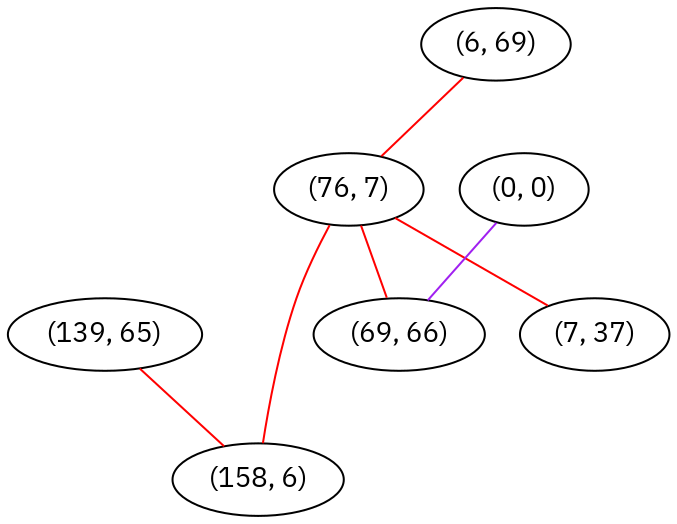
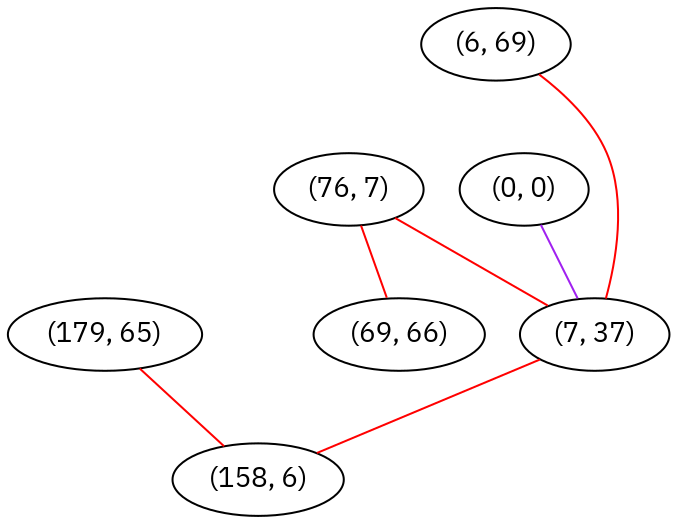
edge "(6, 69)" -- "(76, 7)": now "(6, 69)" -- "(7, 37)"
edge "(0, 0)" -- "(69, 66)": now "(0, 0)" -- "(7, 37)"
edge "(76, 7)" -- "(158, 6)": now "(7, 37)" -- "(158, 6)"
node "(139, 65)": label "(139, 65)" -> "(179, 65)"
